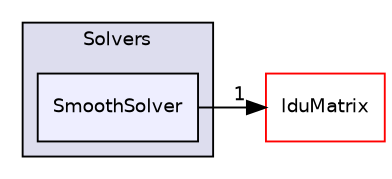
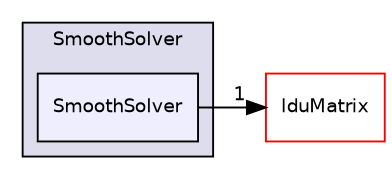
cluster "Solvers": label "Solvers" -> "SmoothSolver"
